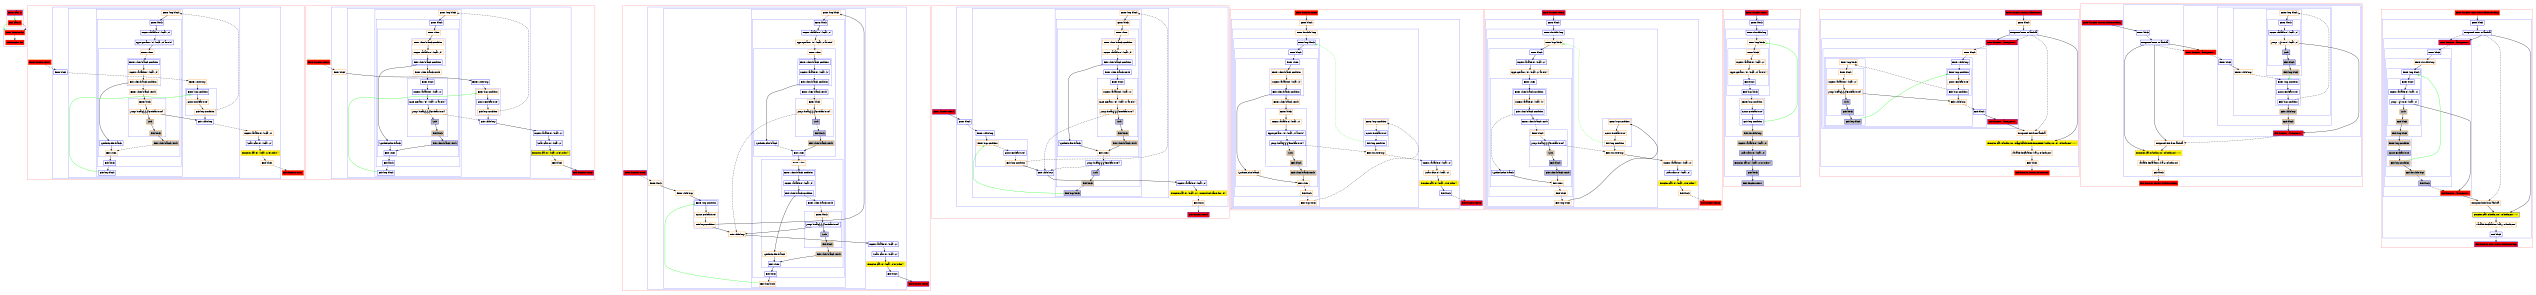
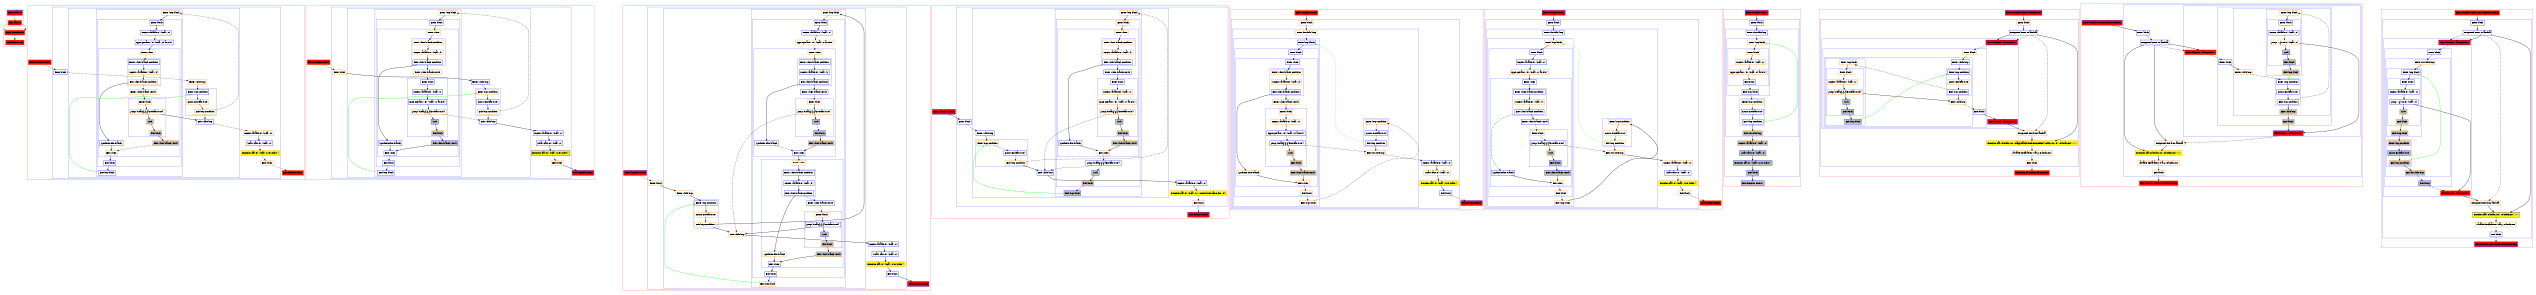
node "Exit function test_7": label "Exit function test_7" -> "Exit function enter_7"
